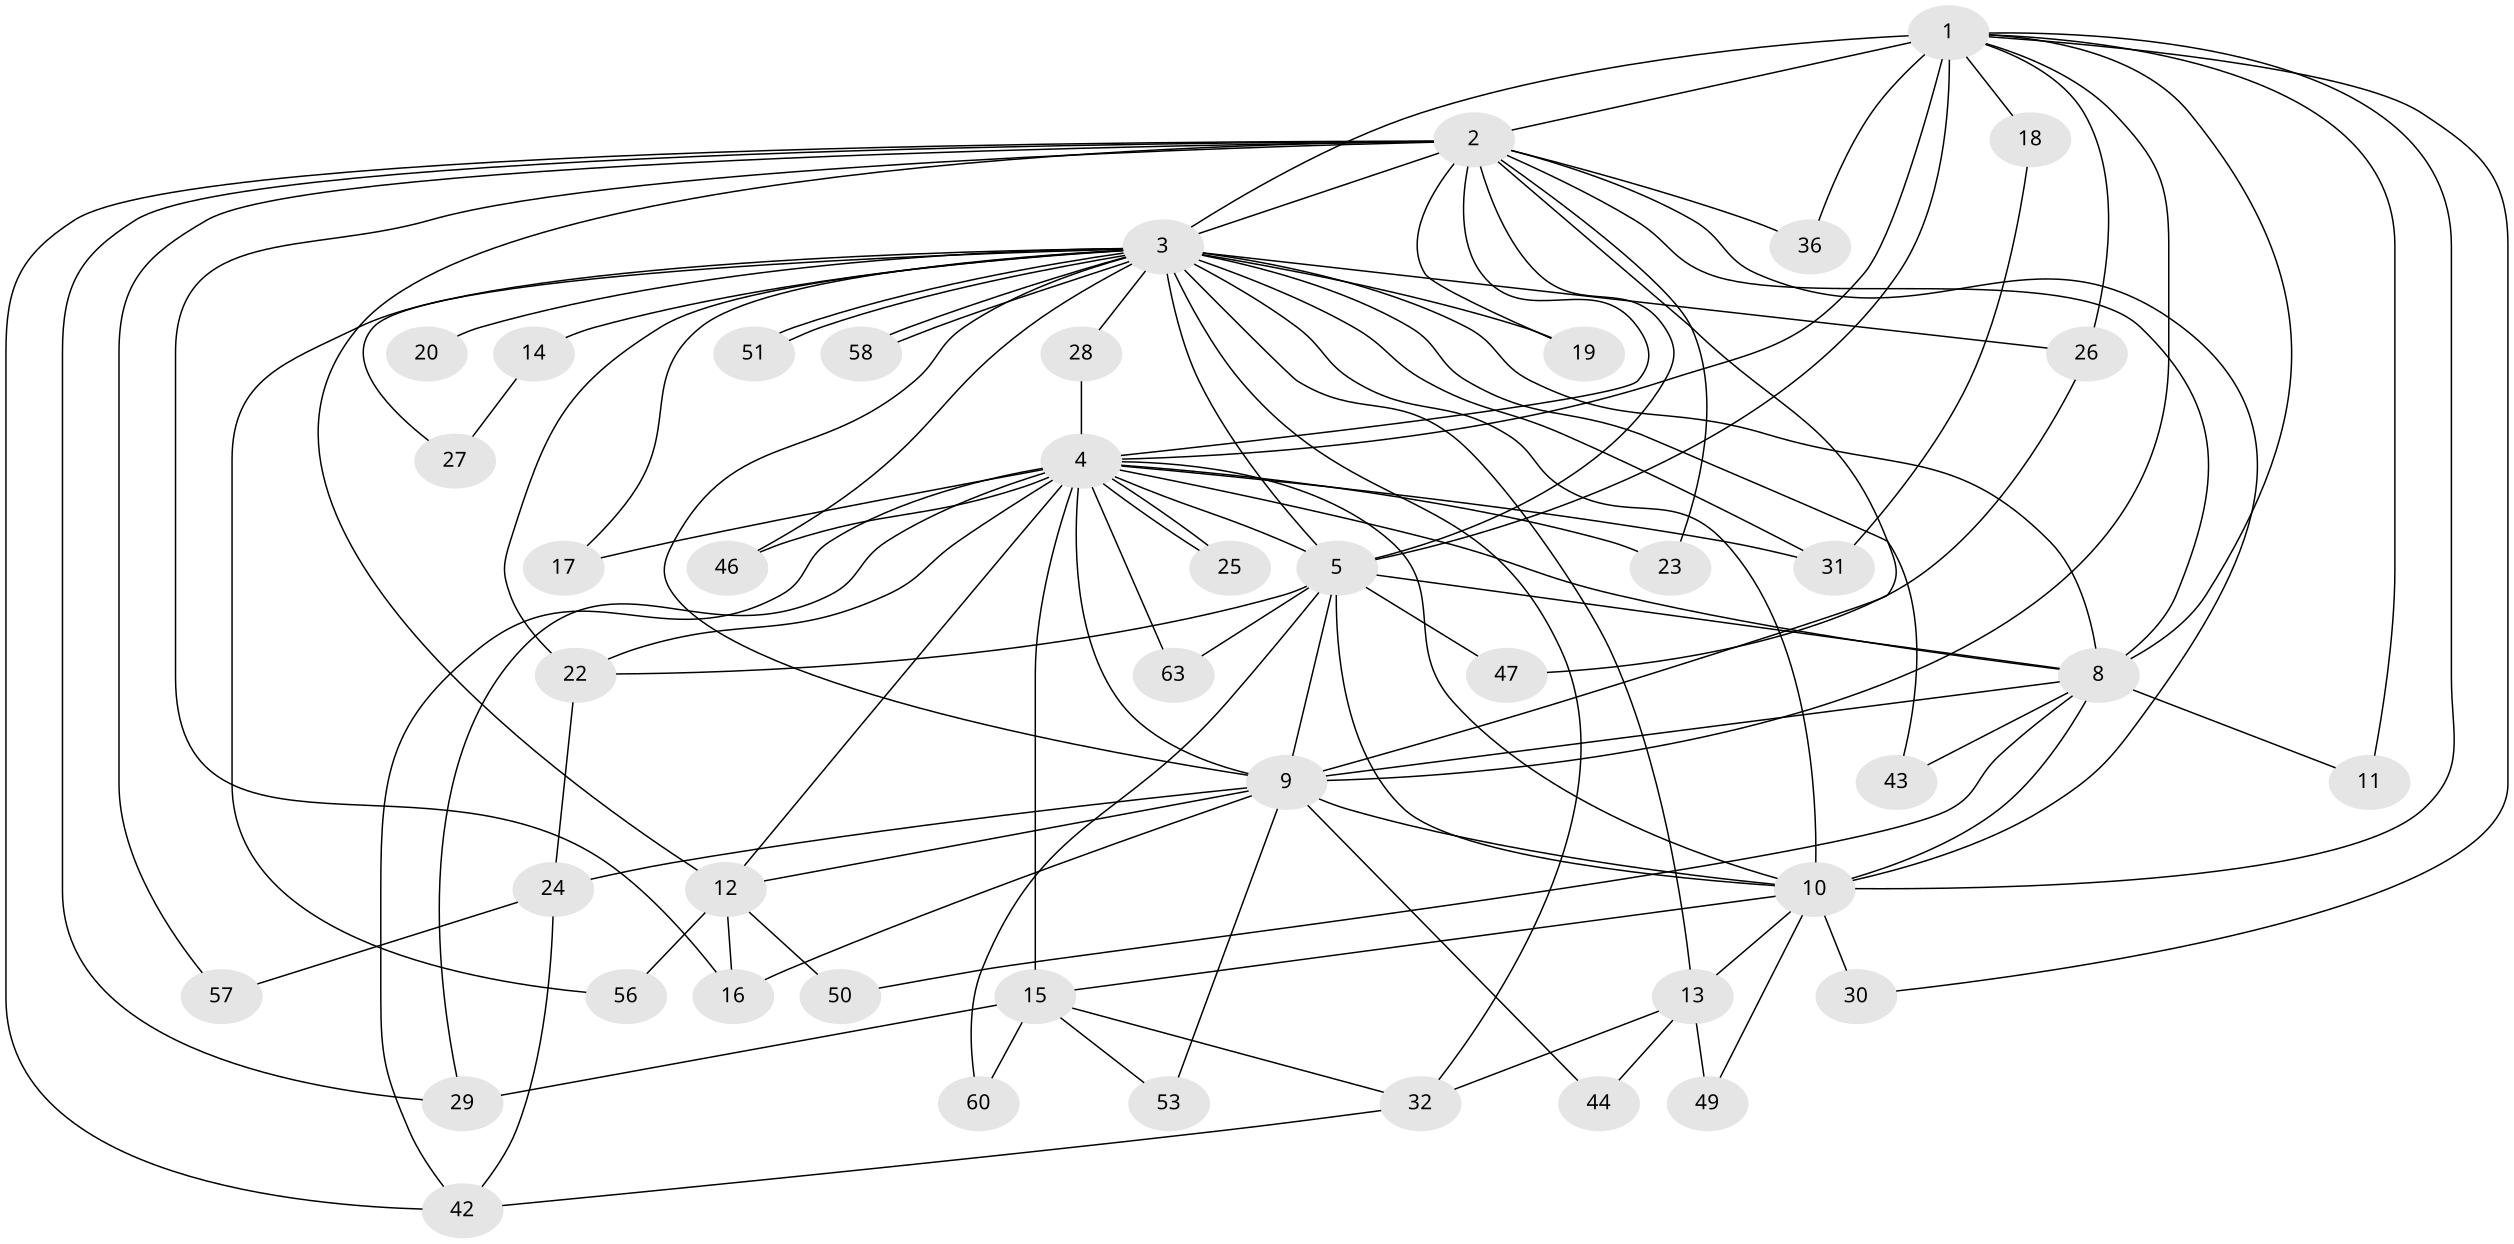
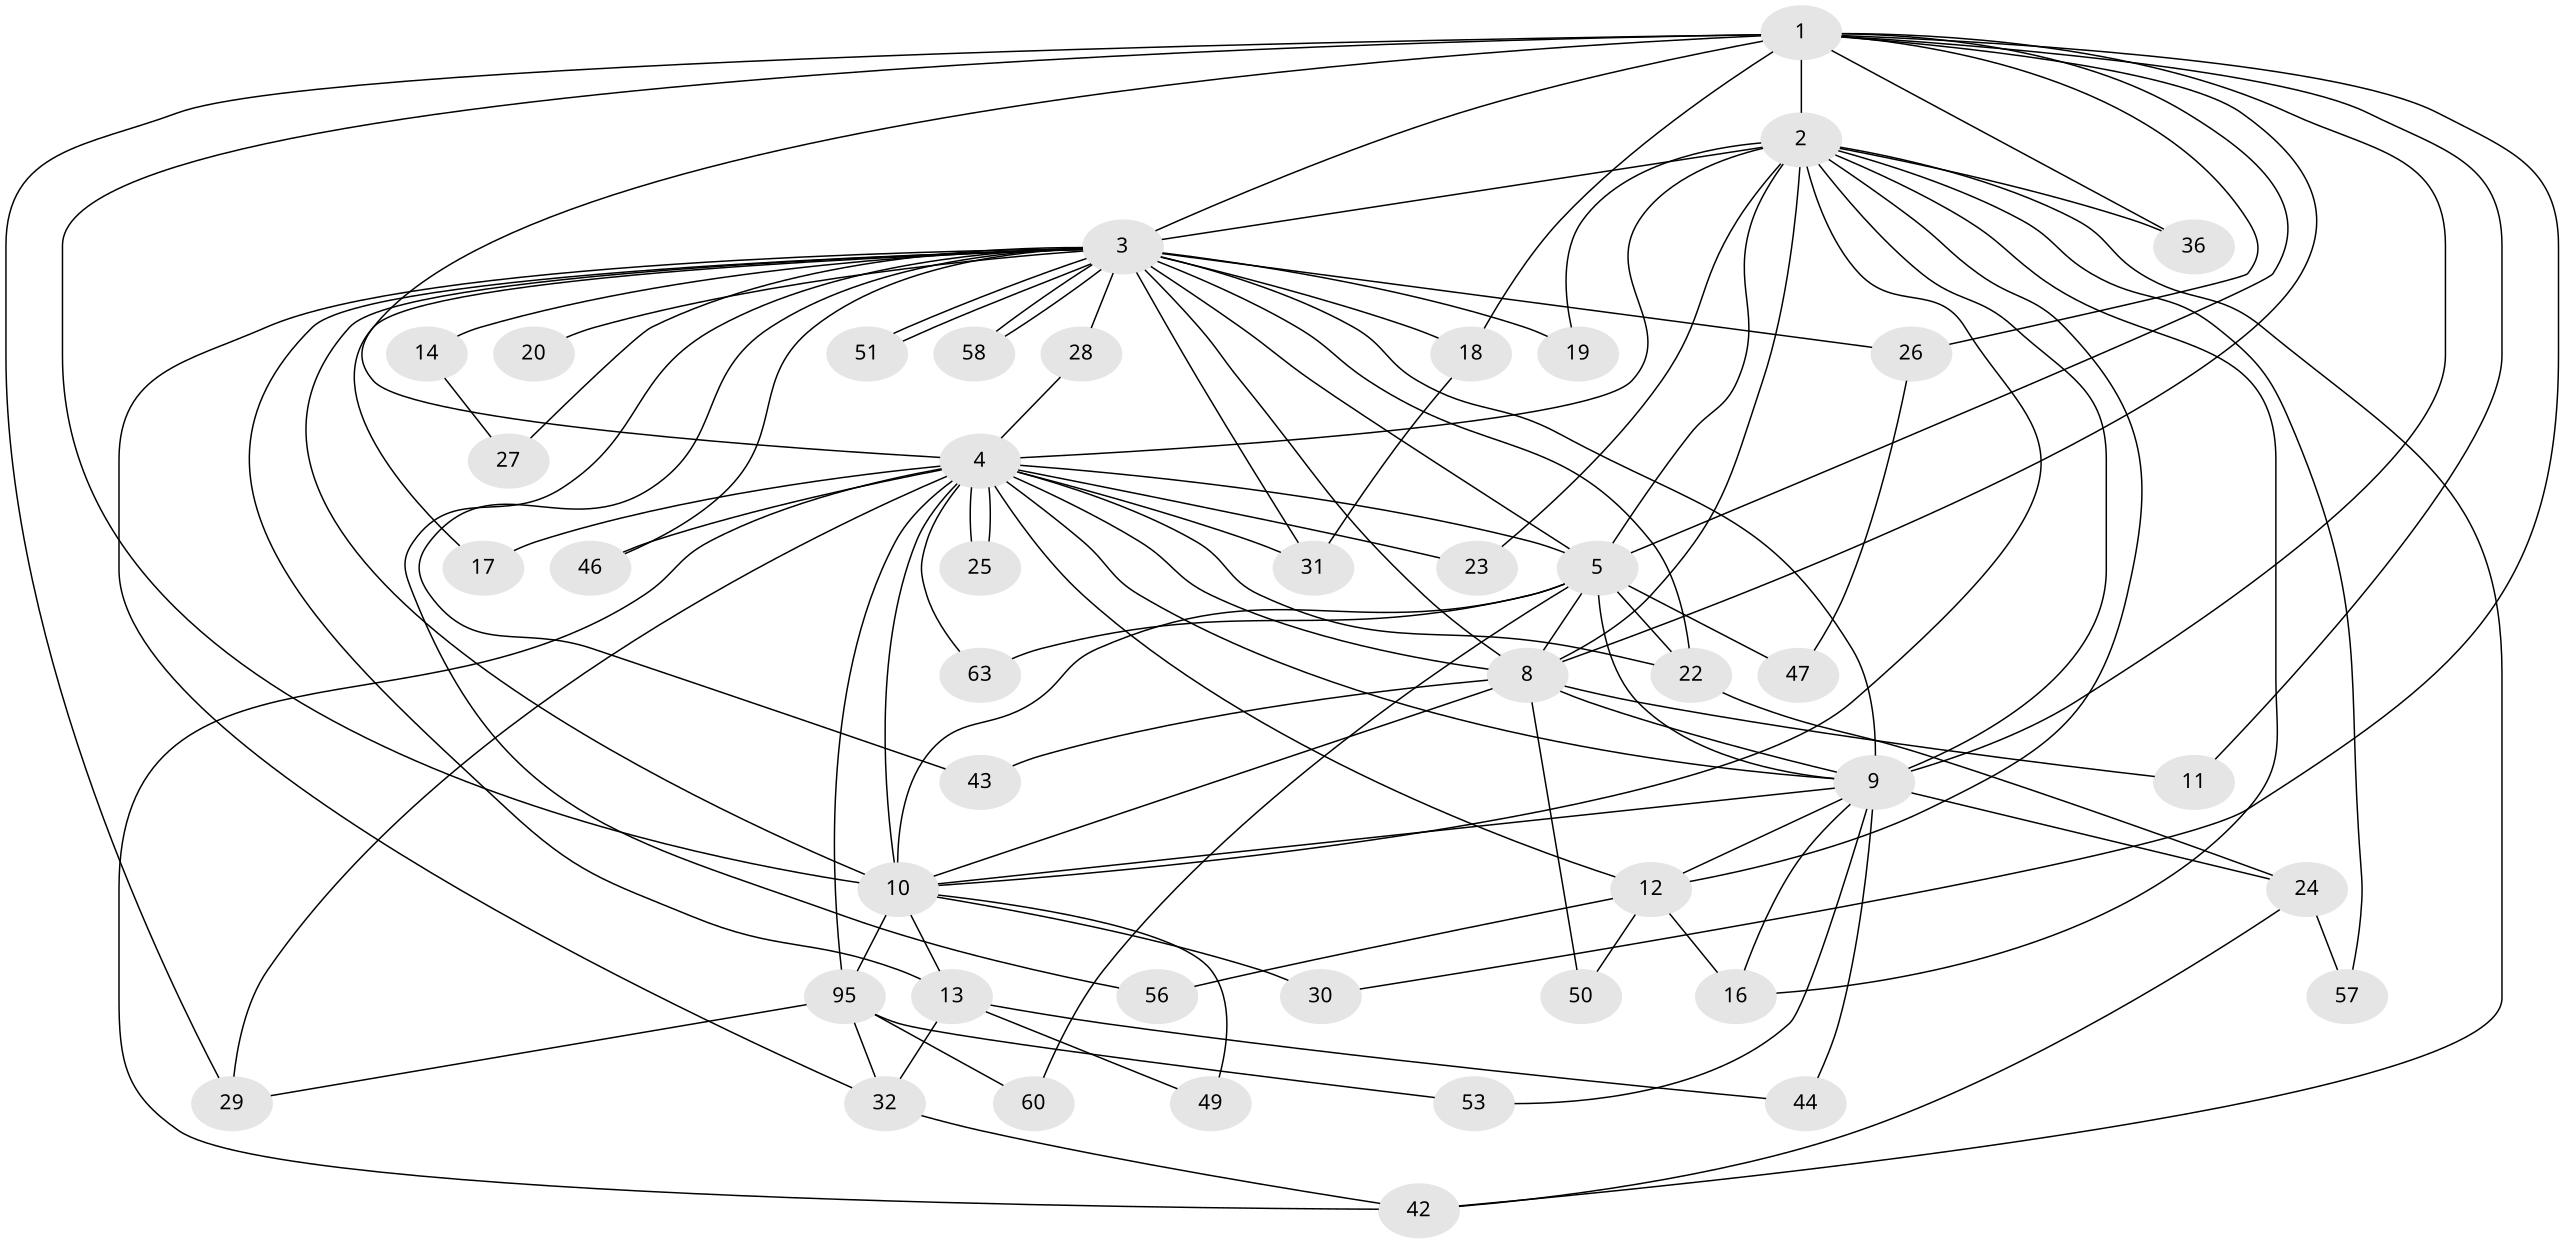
edge "2" -- "29": now "1" -- "29"
edge "3" -- "18": added
node "15": label "15" -> "95"
